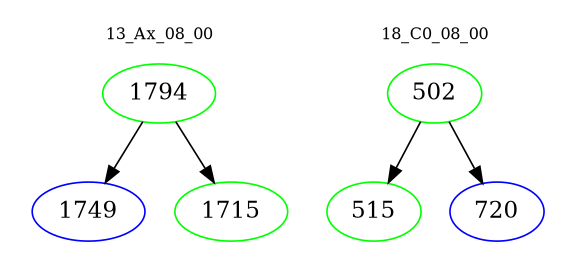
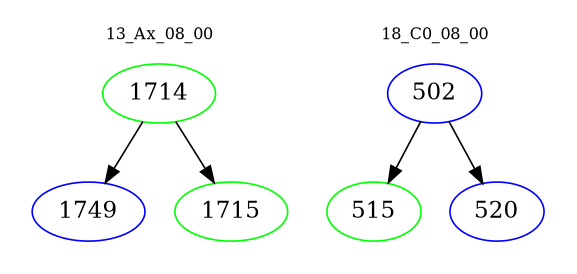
node "1794": label "1794" -> "1714"
node "502": color green -> blue
node "720": label "720" -> "520"
